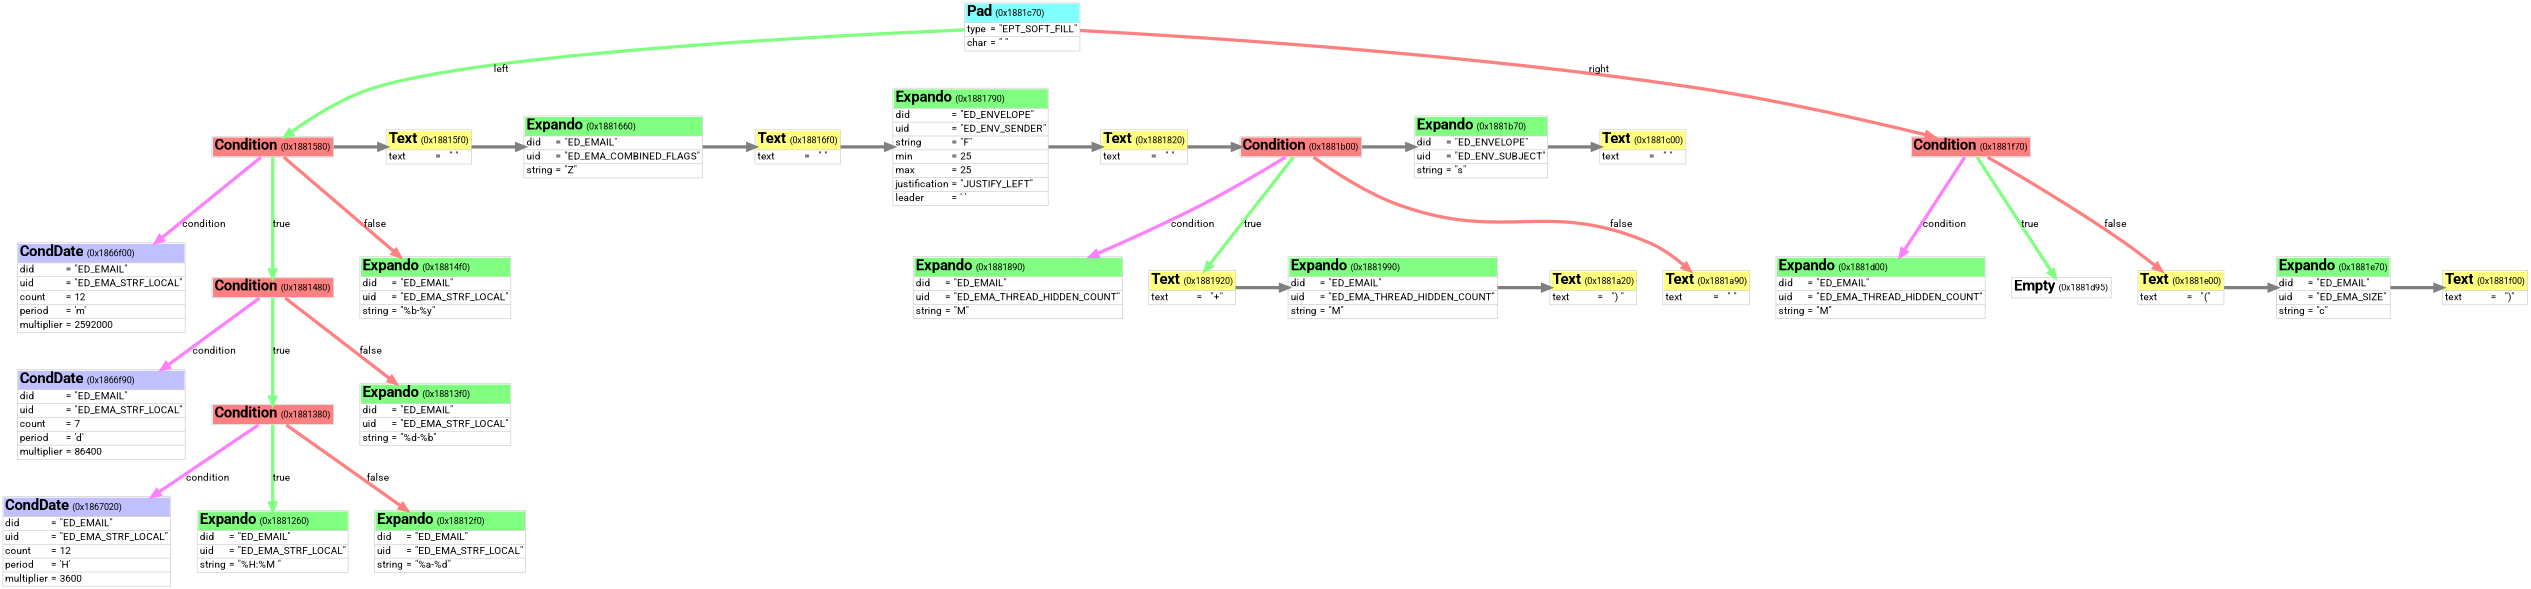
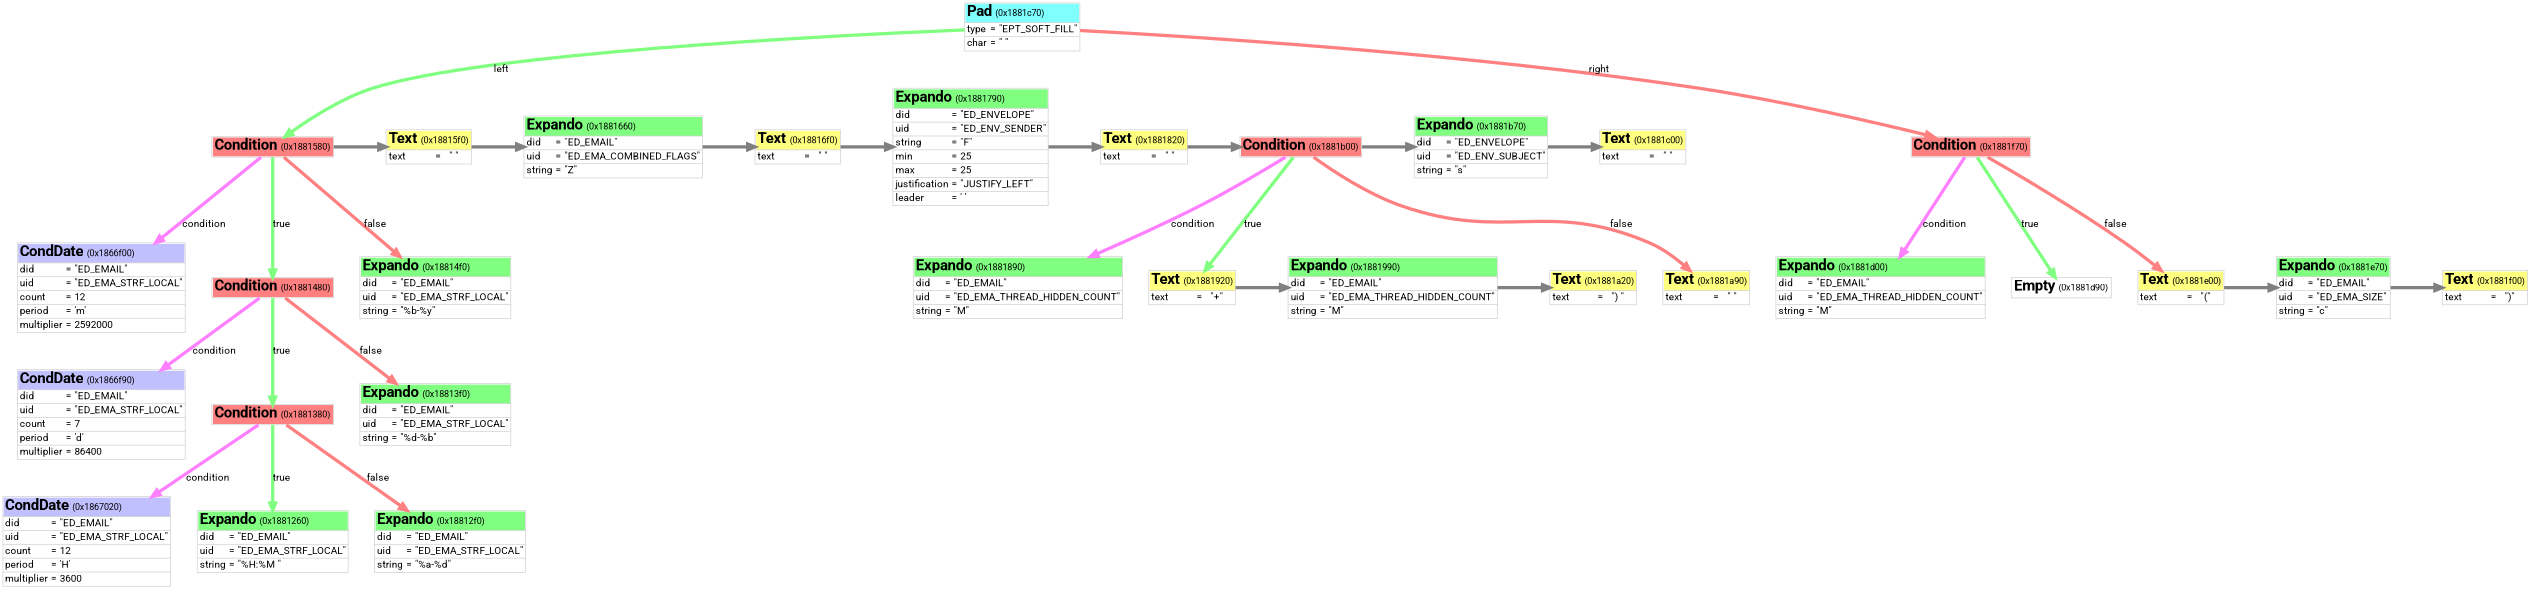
node "Empty": text "(0x1881d95)" -> "(0x1881d90)"
